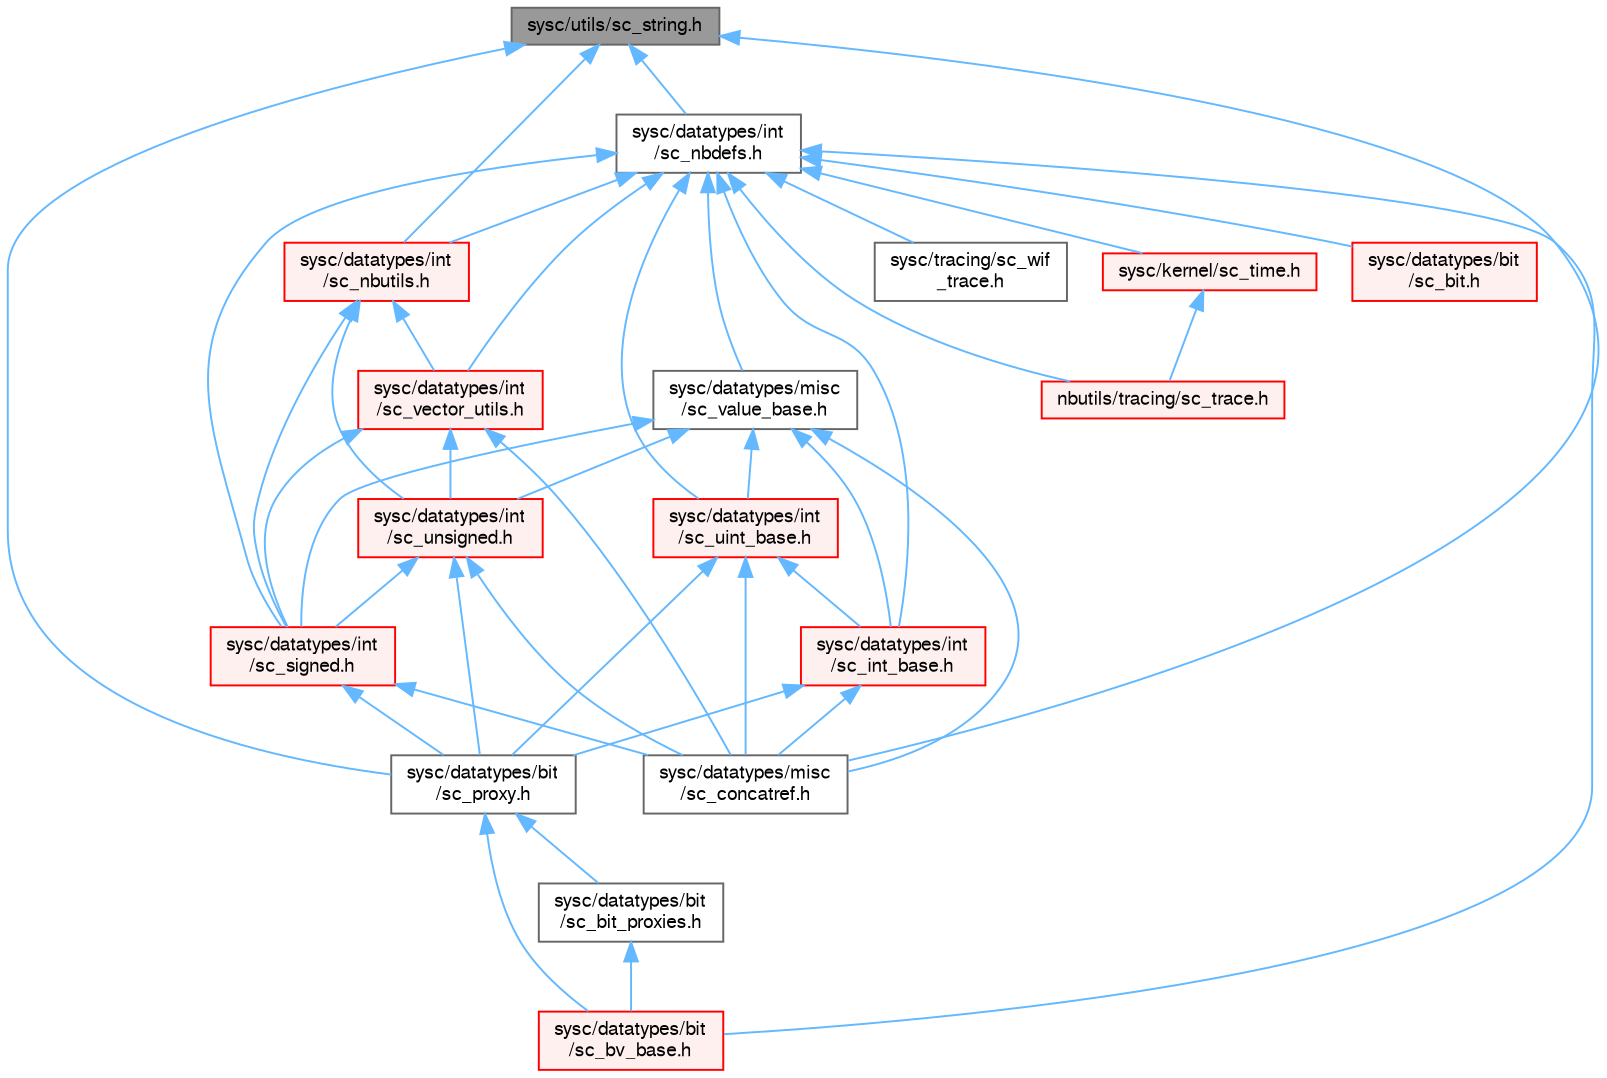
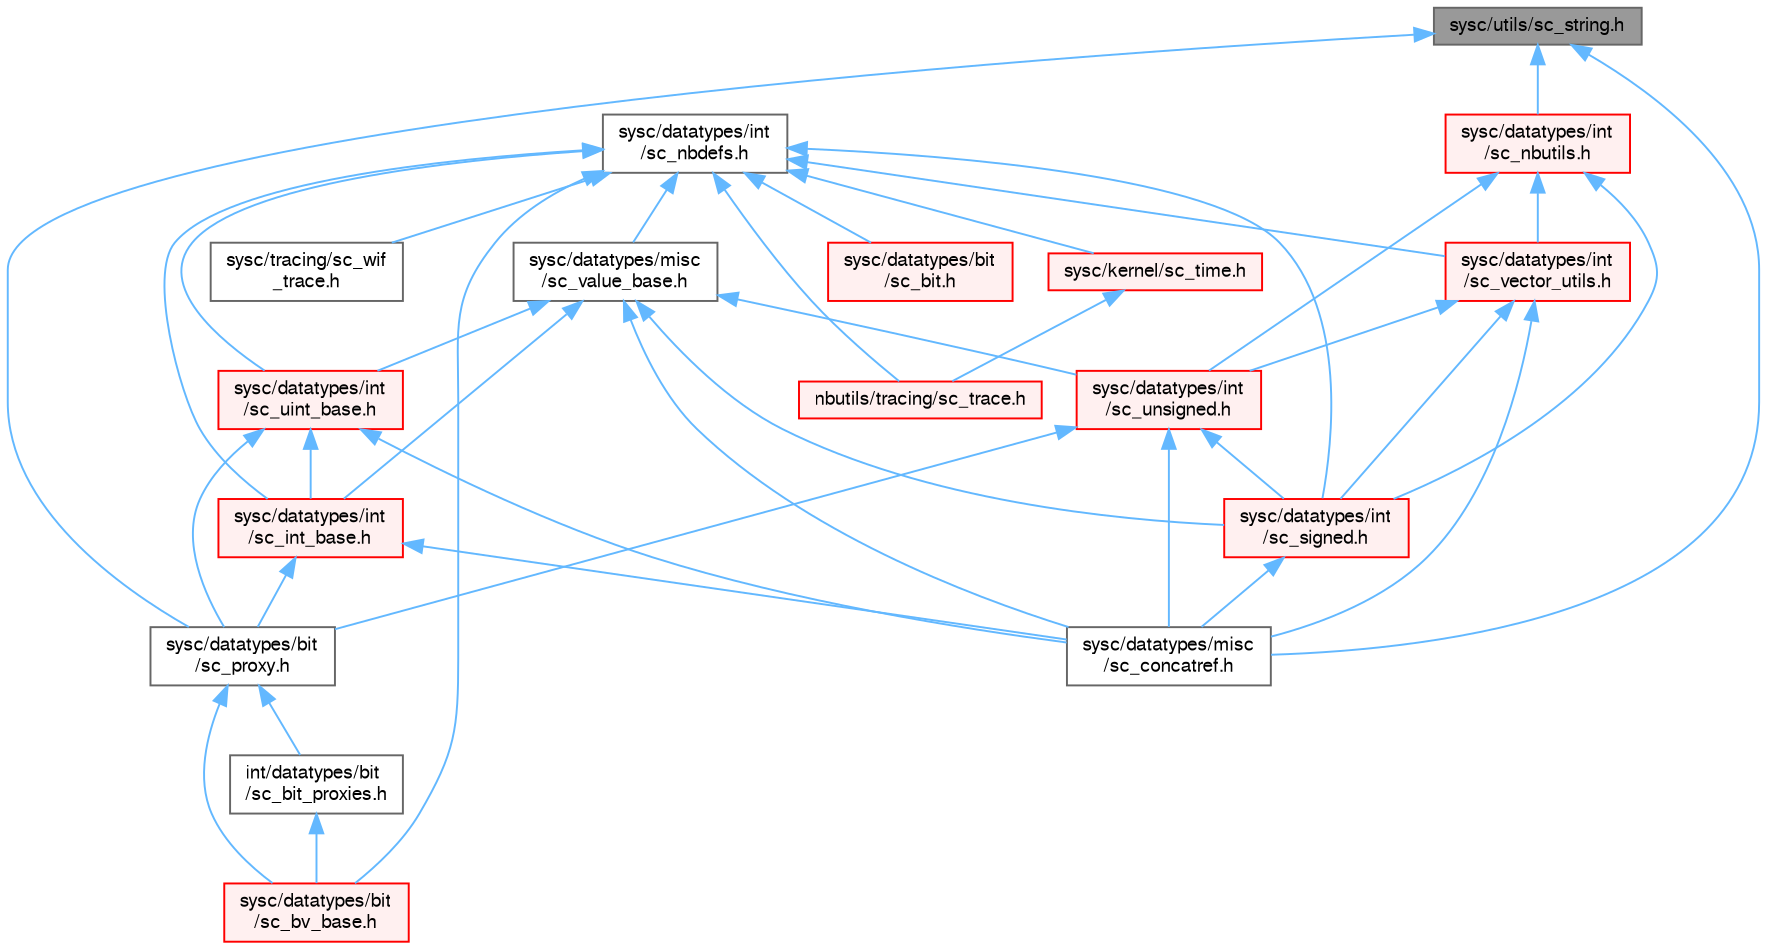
edge "sysc/datatypes/int /sc_nbdefs.h" -> "sysc/utils/sc_string.h": removed
edge "sysc/datatypes/int /sc_nbutils.h" -> "sysc/datatypes/int /sc_nbdefs.h": removed
edge "sysc/datatypes/bit /sc_proxy.h" -> "sysc/datatypes/int /sc_signed.h": removed
node "sysc/datatypes/bit /sc_bit_proxies.h": label "sysc/datatypes/bit /sc_bit_proxies.h" -> "int/datatypes/bit /sc_bit_proxies.h"
